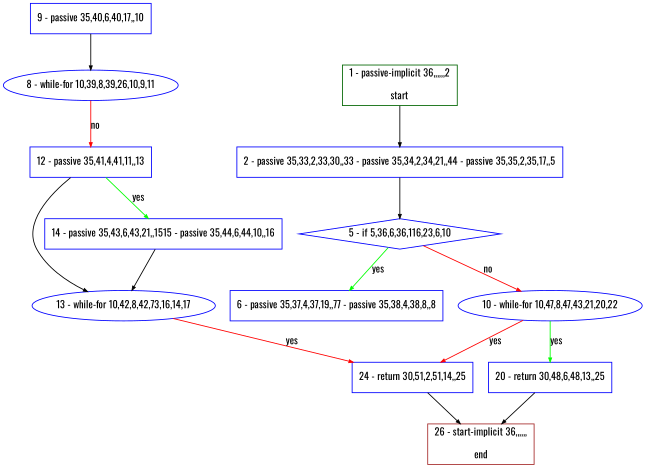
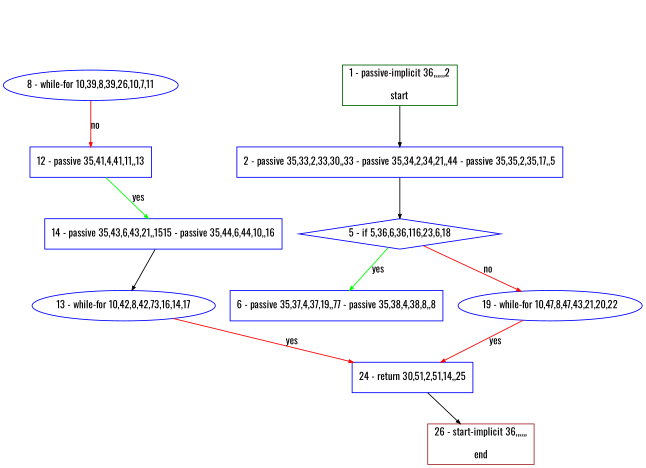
node "9 - passive 35,40,6,40,17,,10": removed
node "8 - while-for 10,39,8,39,26,10,9,11": label "8 - while-for 10,39,8,39,26,10,9,11" -> "8 - while-for 10,39,8,39,26,10,7,11"
node "5 - if 5,36,6,36,116,23,6,10": label "5 - if 5,36,6,36,116,23,6,10" -> "5 - if 5,36,6,36,116,23,6,18"
edge "12 - passive 35,41,4,41,11,,13" -> "13 - while-for 10,42,8,42,73,16,14,17": removed
node "10 - while-for 10,47,8,47,43,21,20,22": label "10 - while-for 10,47,8,47,43,21,20,22" -> "19 - while-for 10,47,8,47,43,21,20,22"
node "20 - return 30,48,6,48,13,,25": removed
